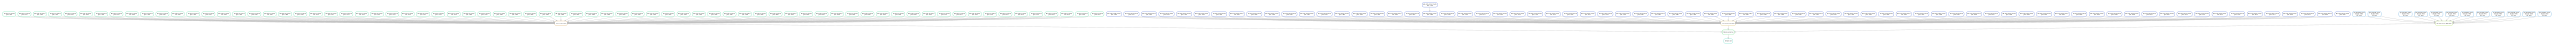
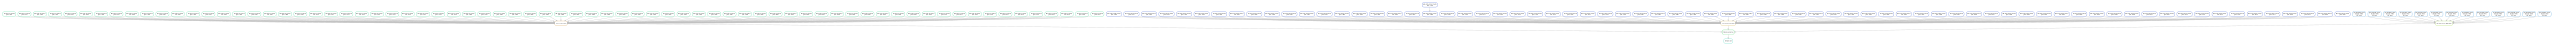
node "get_berkeley_earth decade: 1900 var: TAVG": added
